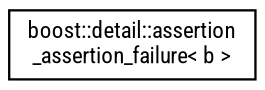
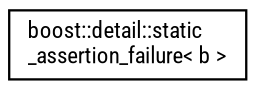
node "boost::detail::assertion _assertion_failure< b >": label "boost::detail::assertion _assertion_failure< b >" -> "boost::detail::static _assertion_failure< b >"
